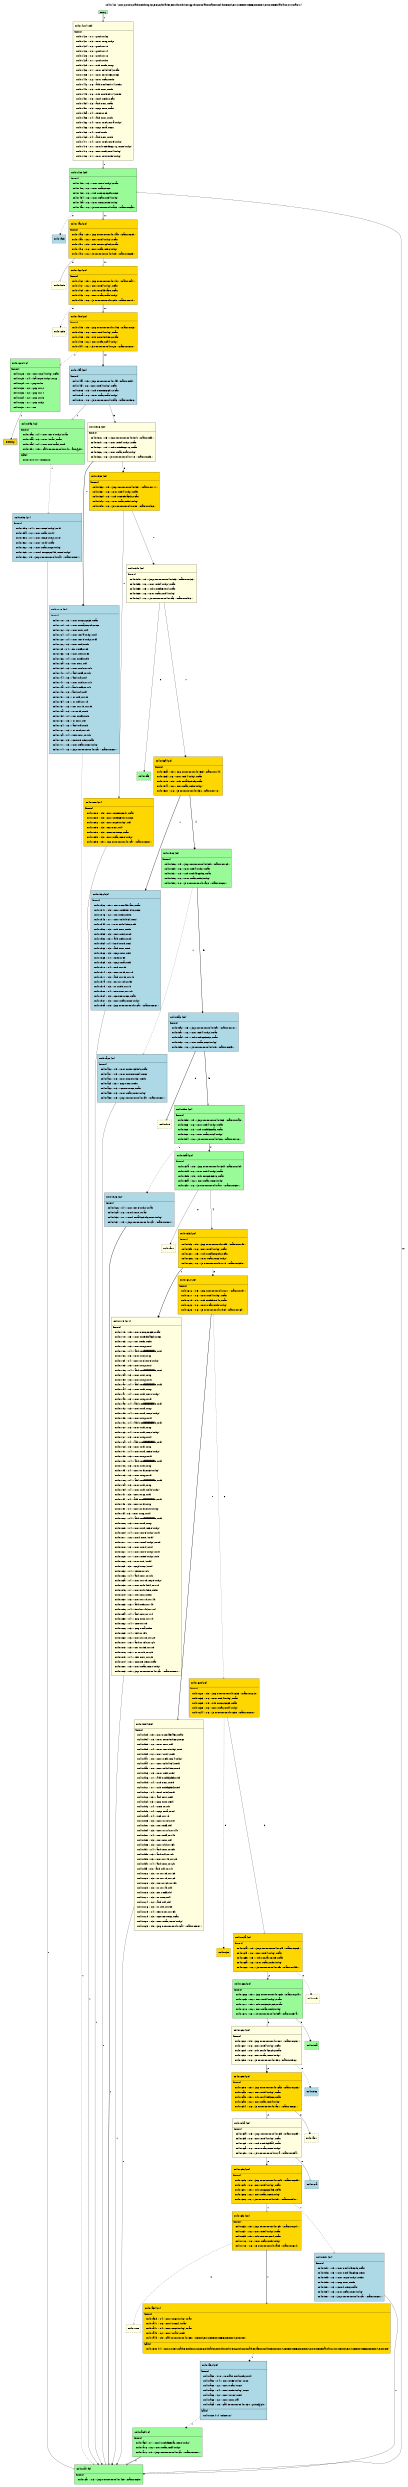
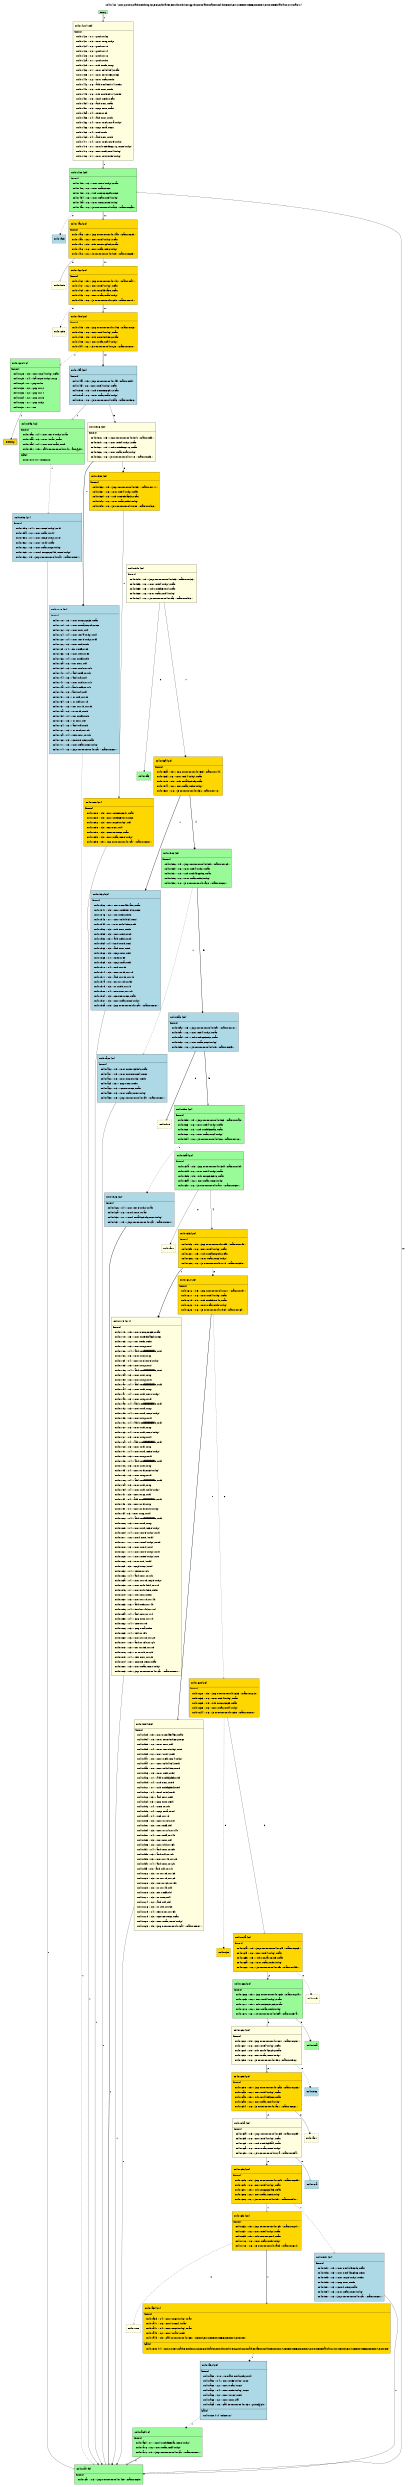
edge "0x401532 [28]" -> "0x40154e [28]": removed, label "7"
edge "0x4015be [28]" -> "0x4015da [28]": removed, label "4"
edge "0x401682 [28]" -> "0x40169e [28]": arrowhead box -> odot
